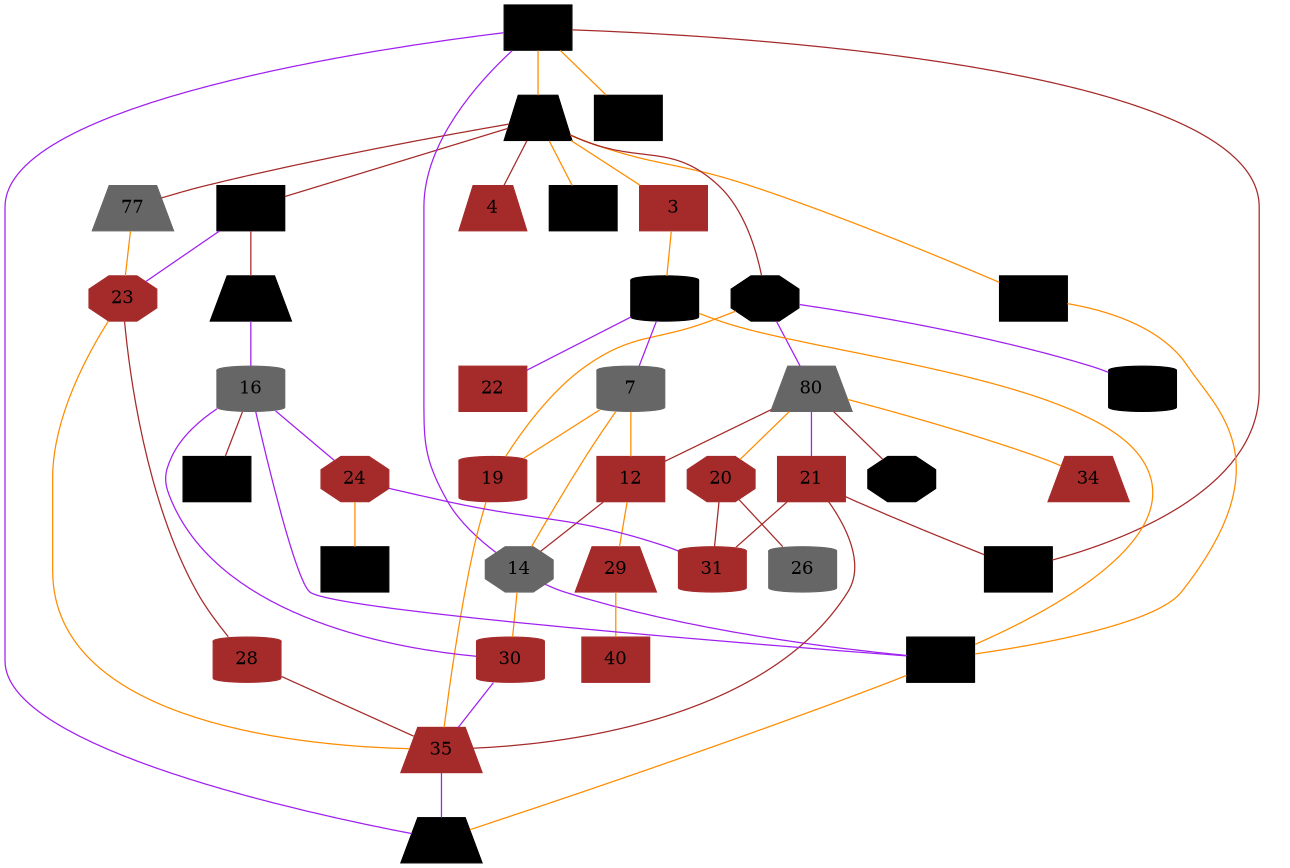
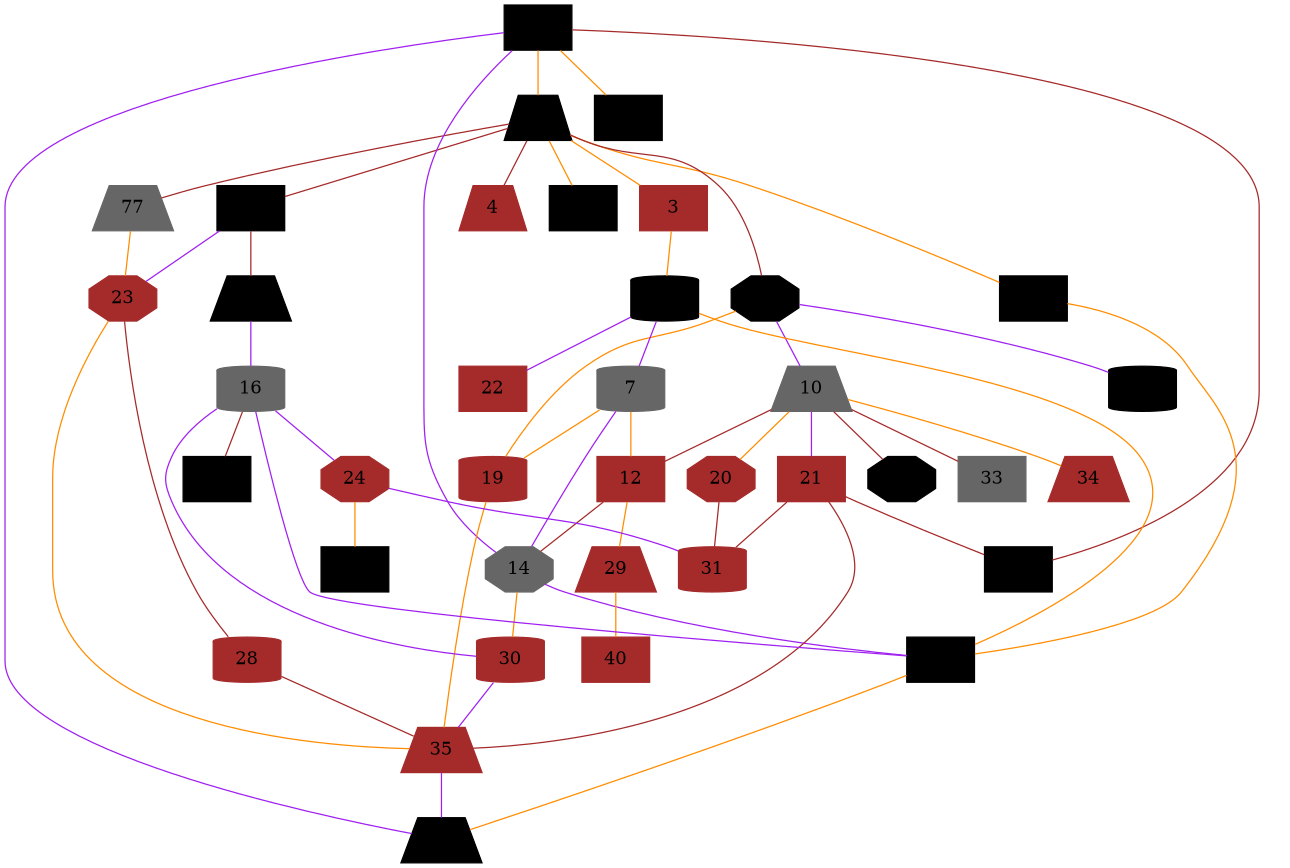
node "80": label "80" -> "10"
edge "7" -- "14": color darkorange -> purple
node "33": added
node "26": removed
